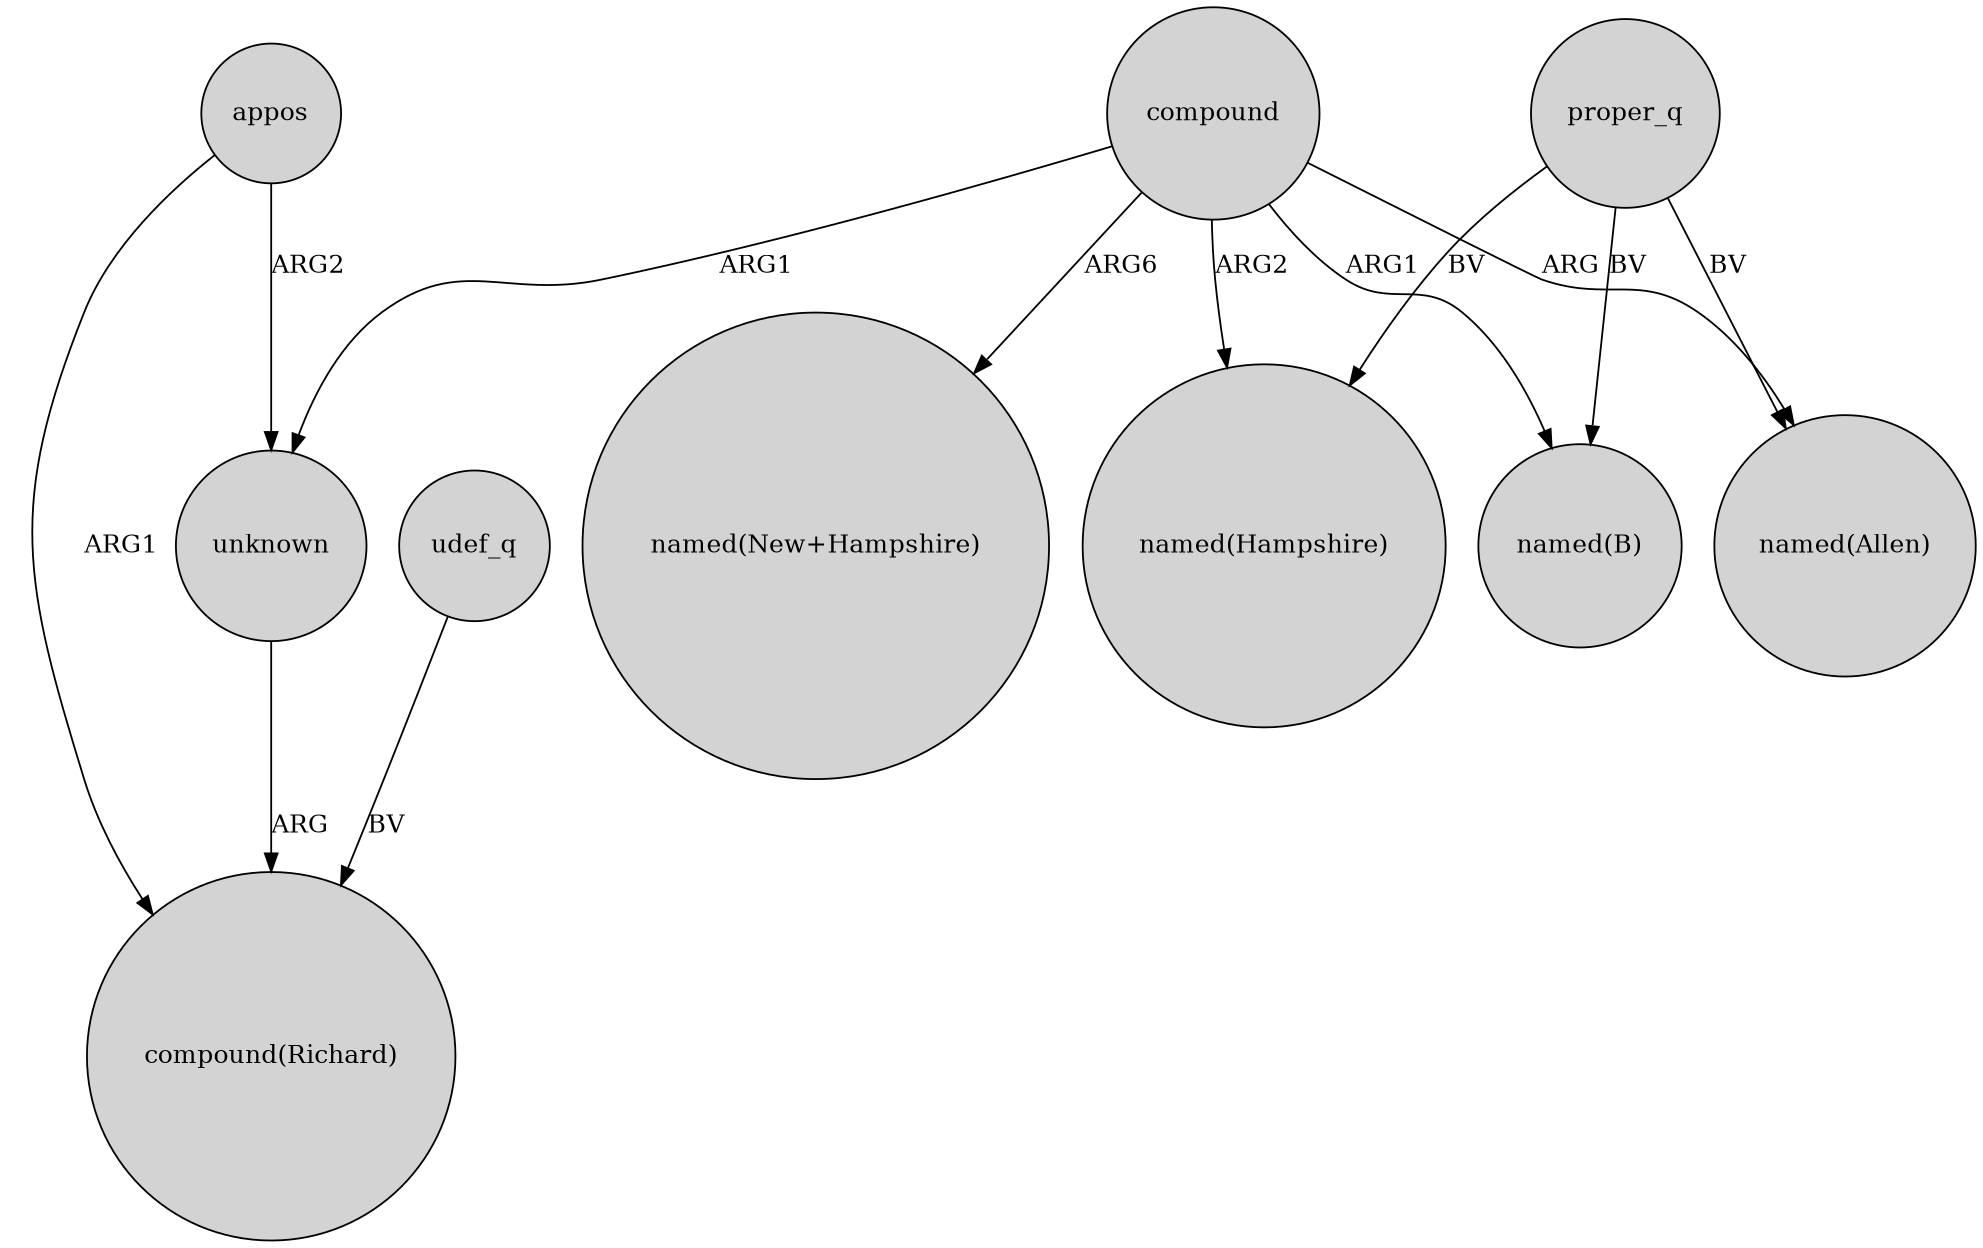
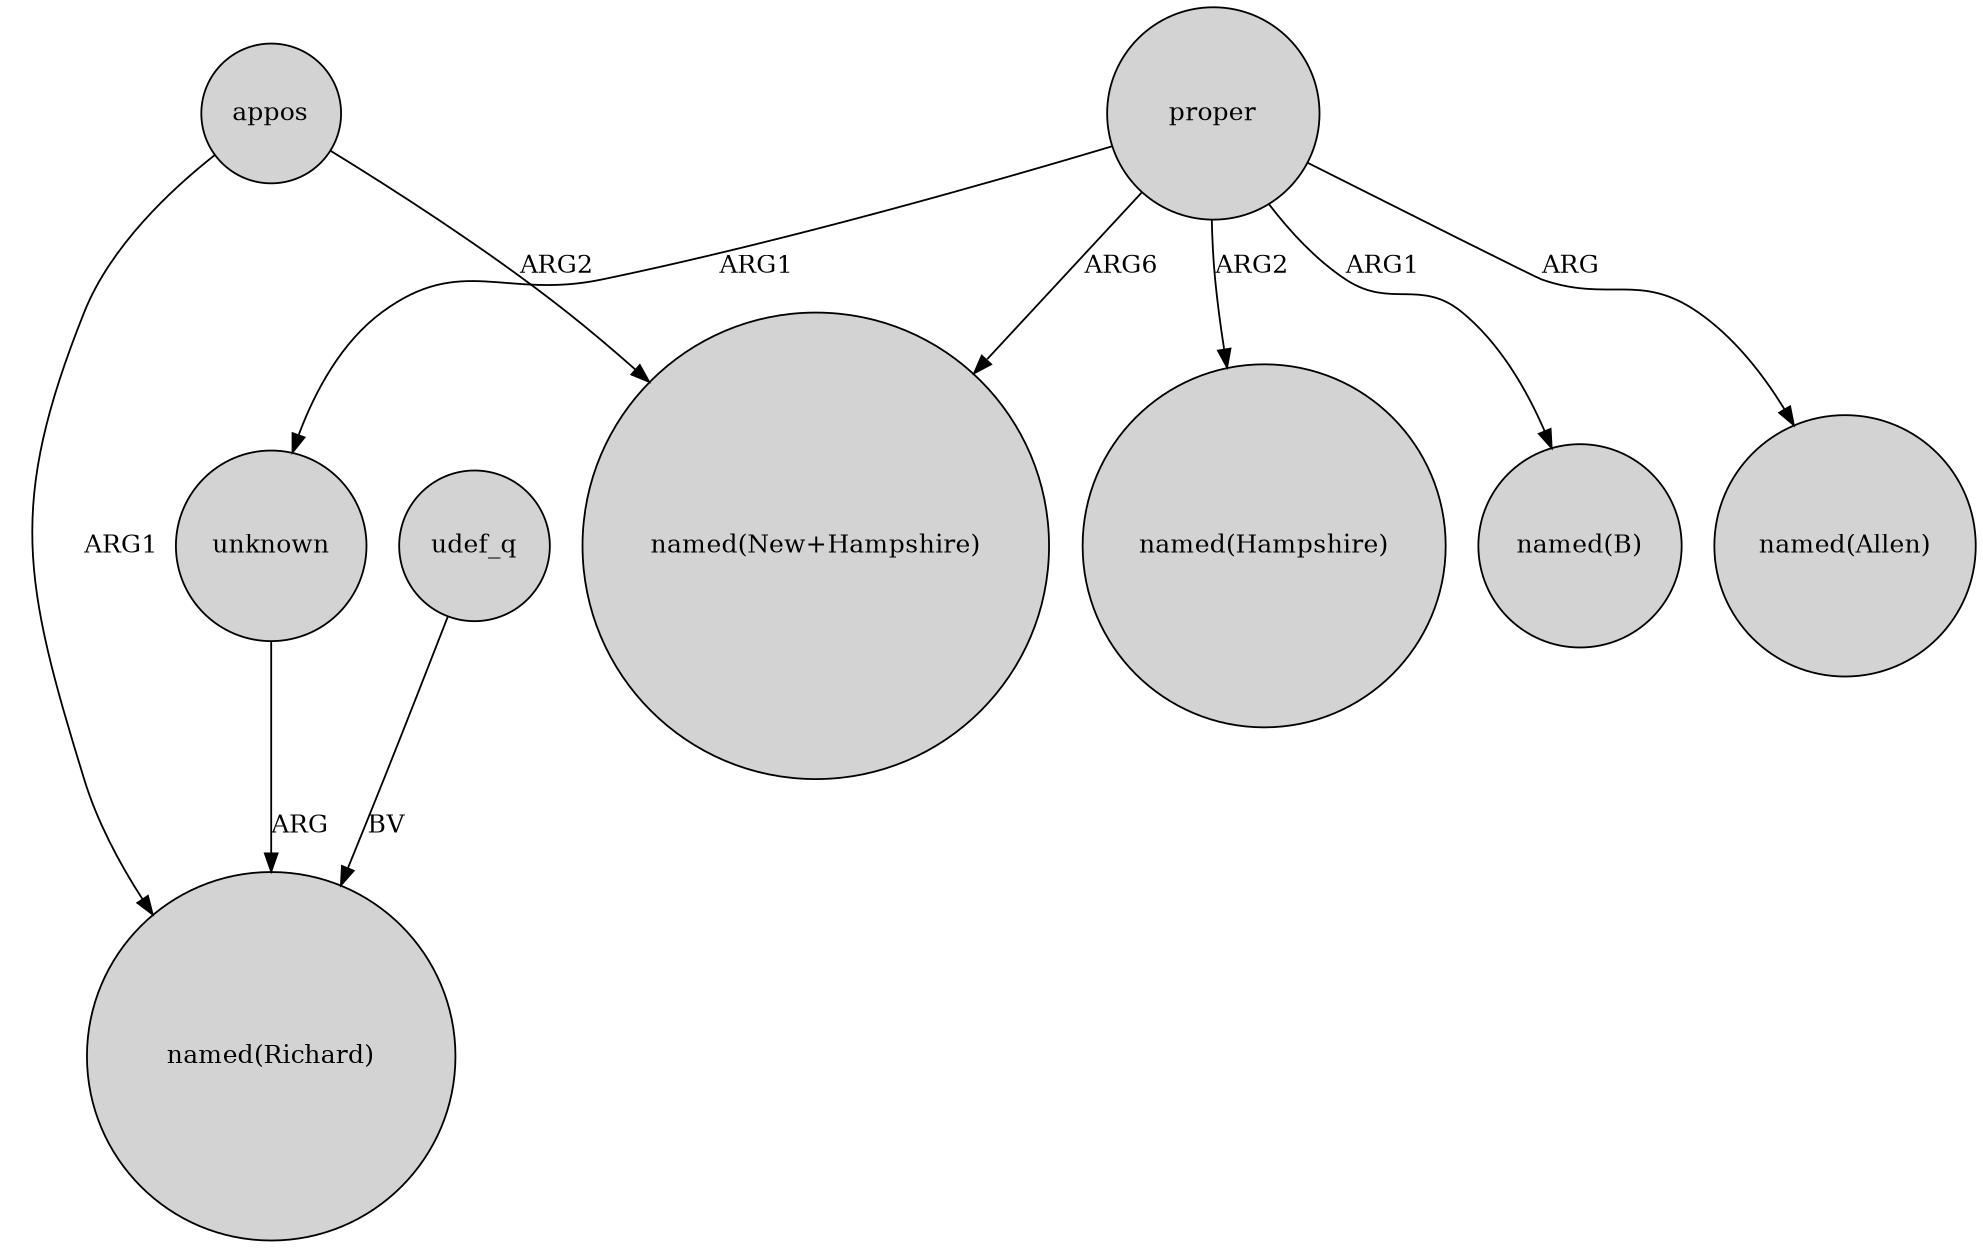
node "compound": label "compound" -> "proper"
node "proper_q": removed
edge "appos" -> "unknown": now "appos" -> "named(New+Hampshire)"
node "compound(Richard)": label "compound(Richard)" -> "named(Richard)"
